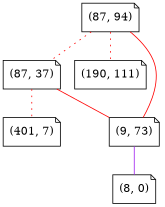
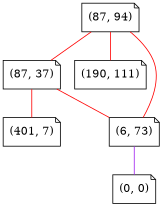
edge "(87, 94)" -- "(87, 37)": style dotted -> solid
edge "(87, 94)" -- "(190, 111)": style dotted -> solid
edge "(87, 37)" -- "(401, 7)": style dotted -> solid
node "(9, 73)": label "(9, 73)" -> "(6, 73)"
node "(8, 0)": label "(8, 0)" -> "(0, 0)"
